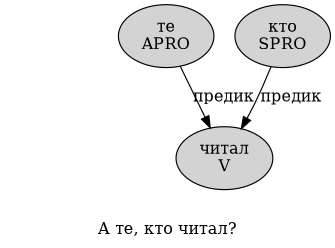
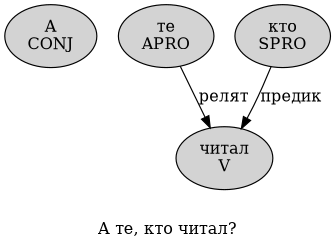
node "А CONJ": added
edge "те APRO" -> "читал V": label "предик" -> "релят"
